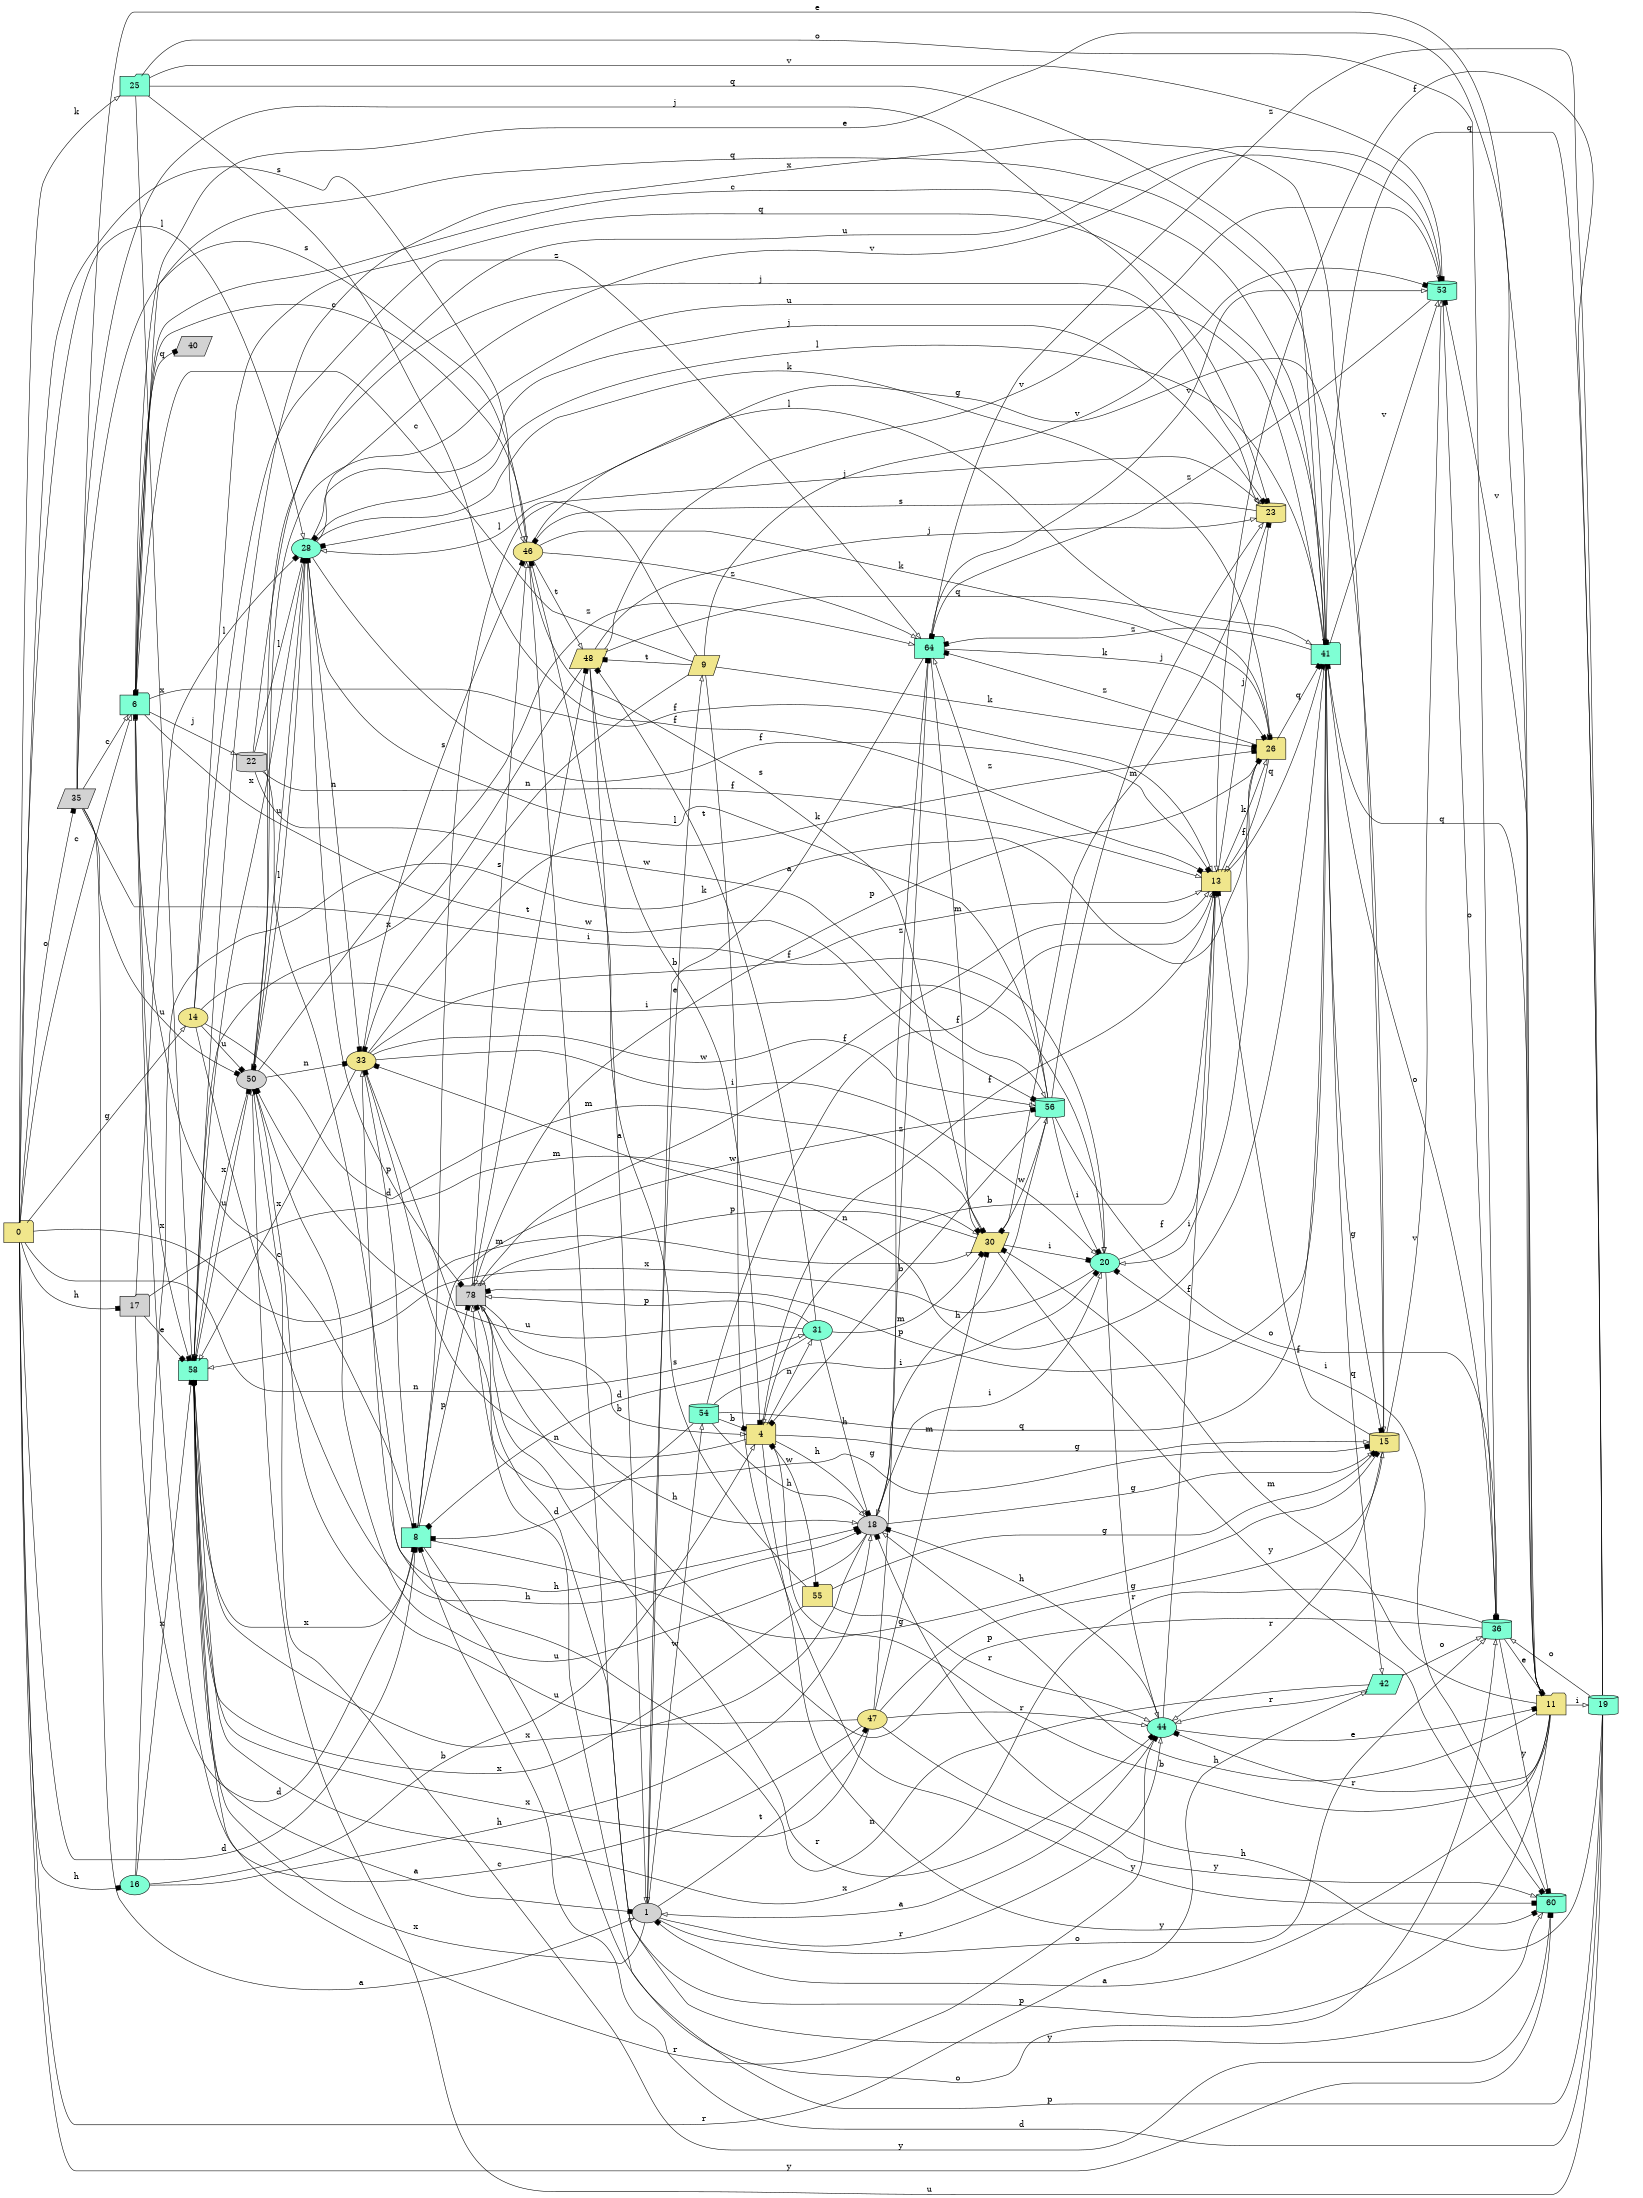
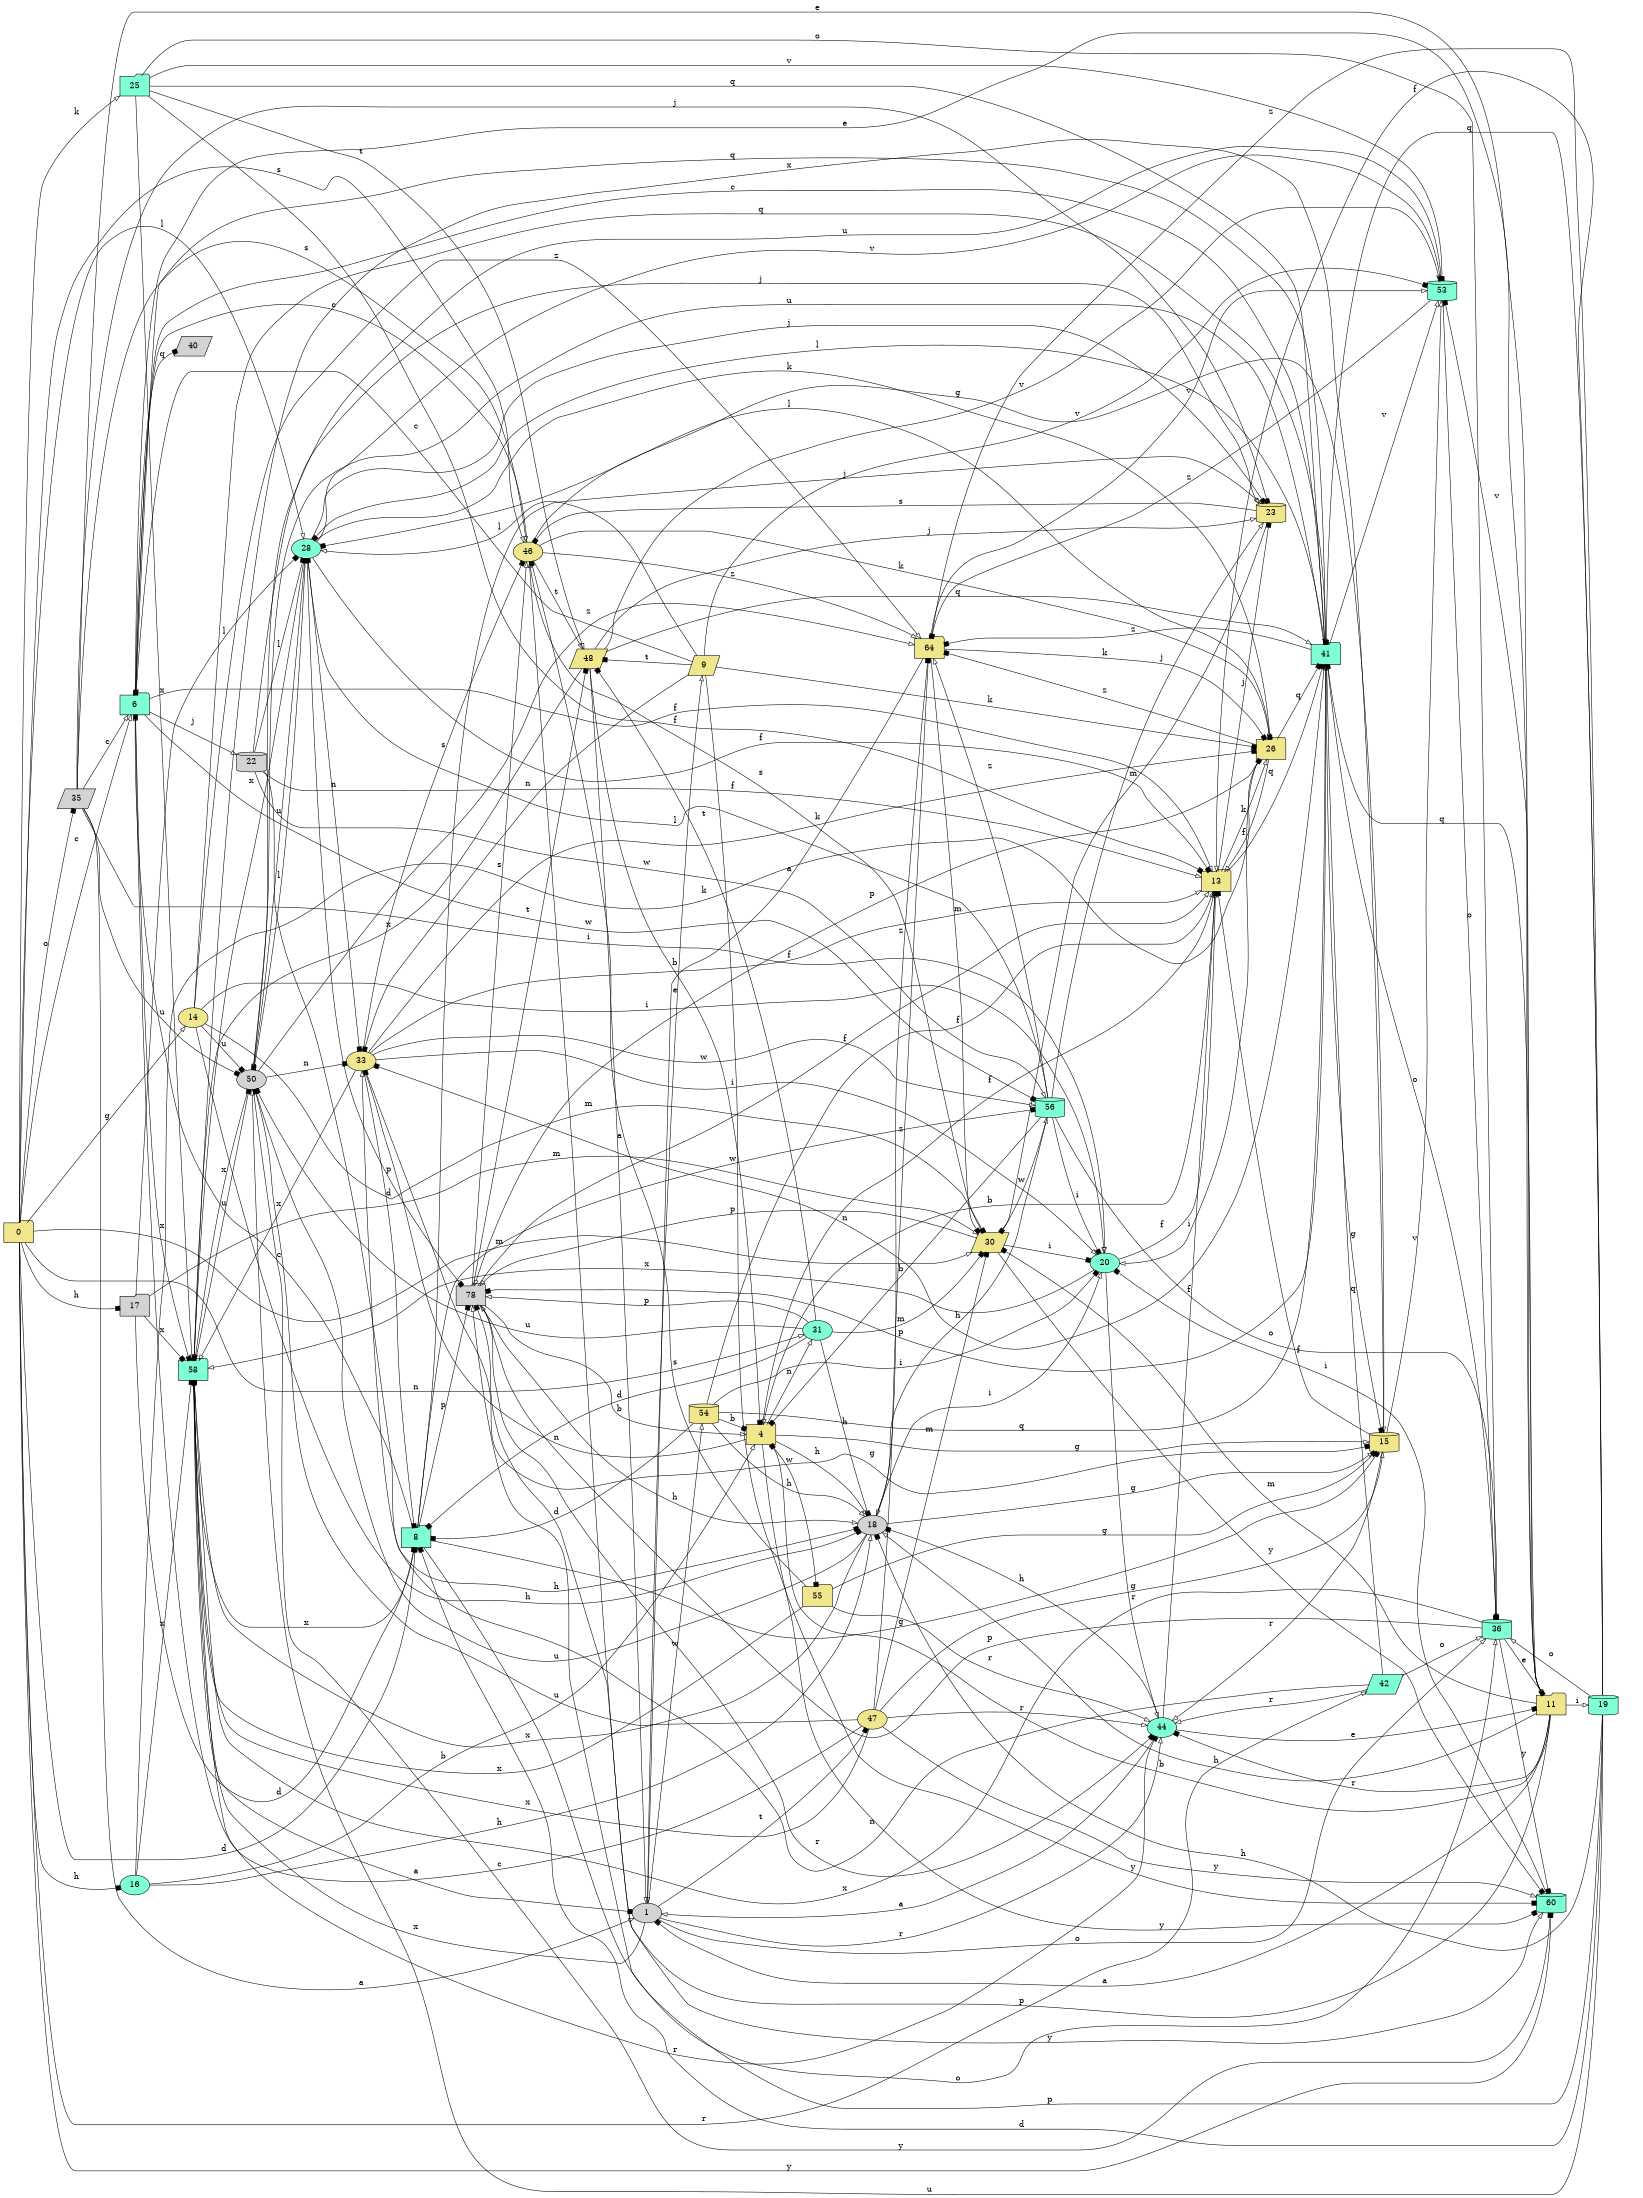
edge "25" -> "48": added, label "t"
node "64": fillcolor aquamarine -> khaki
edge "41" -> "42": reversed
edge "17" -> "58": label "e" -> "x"
node "54": fillcolor aquamarine -> khaki
